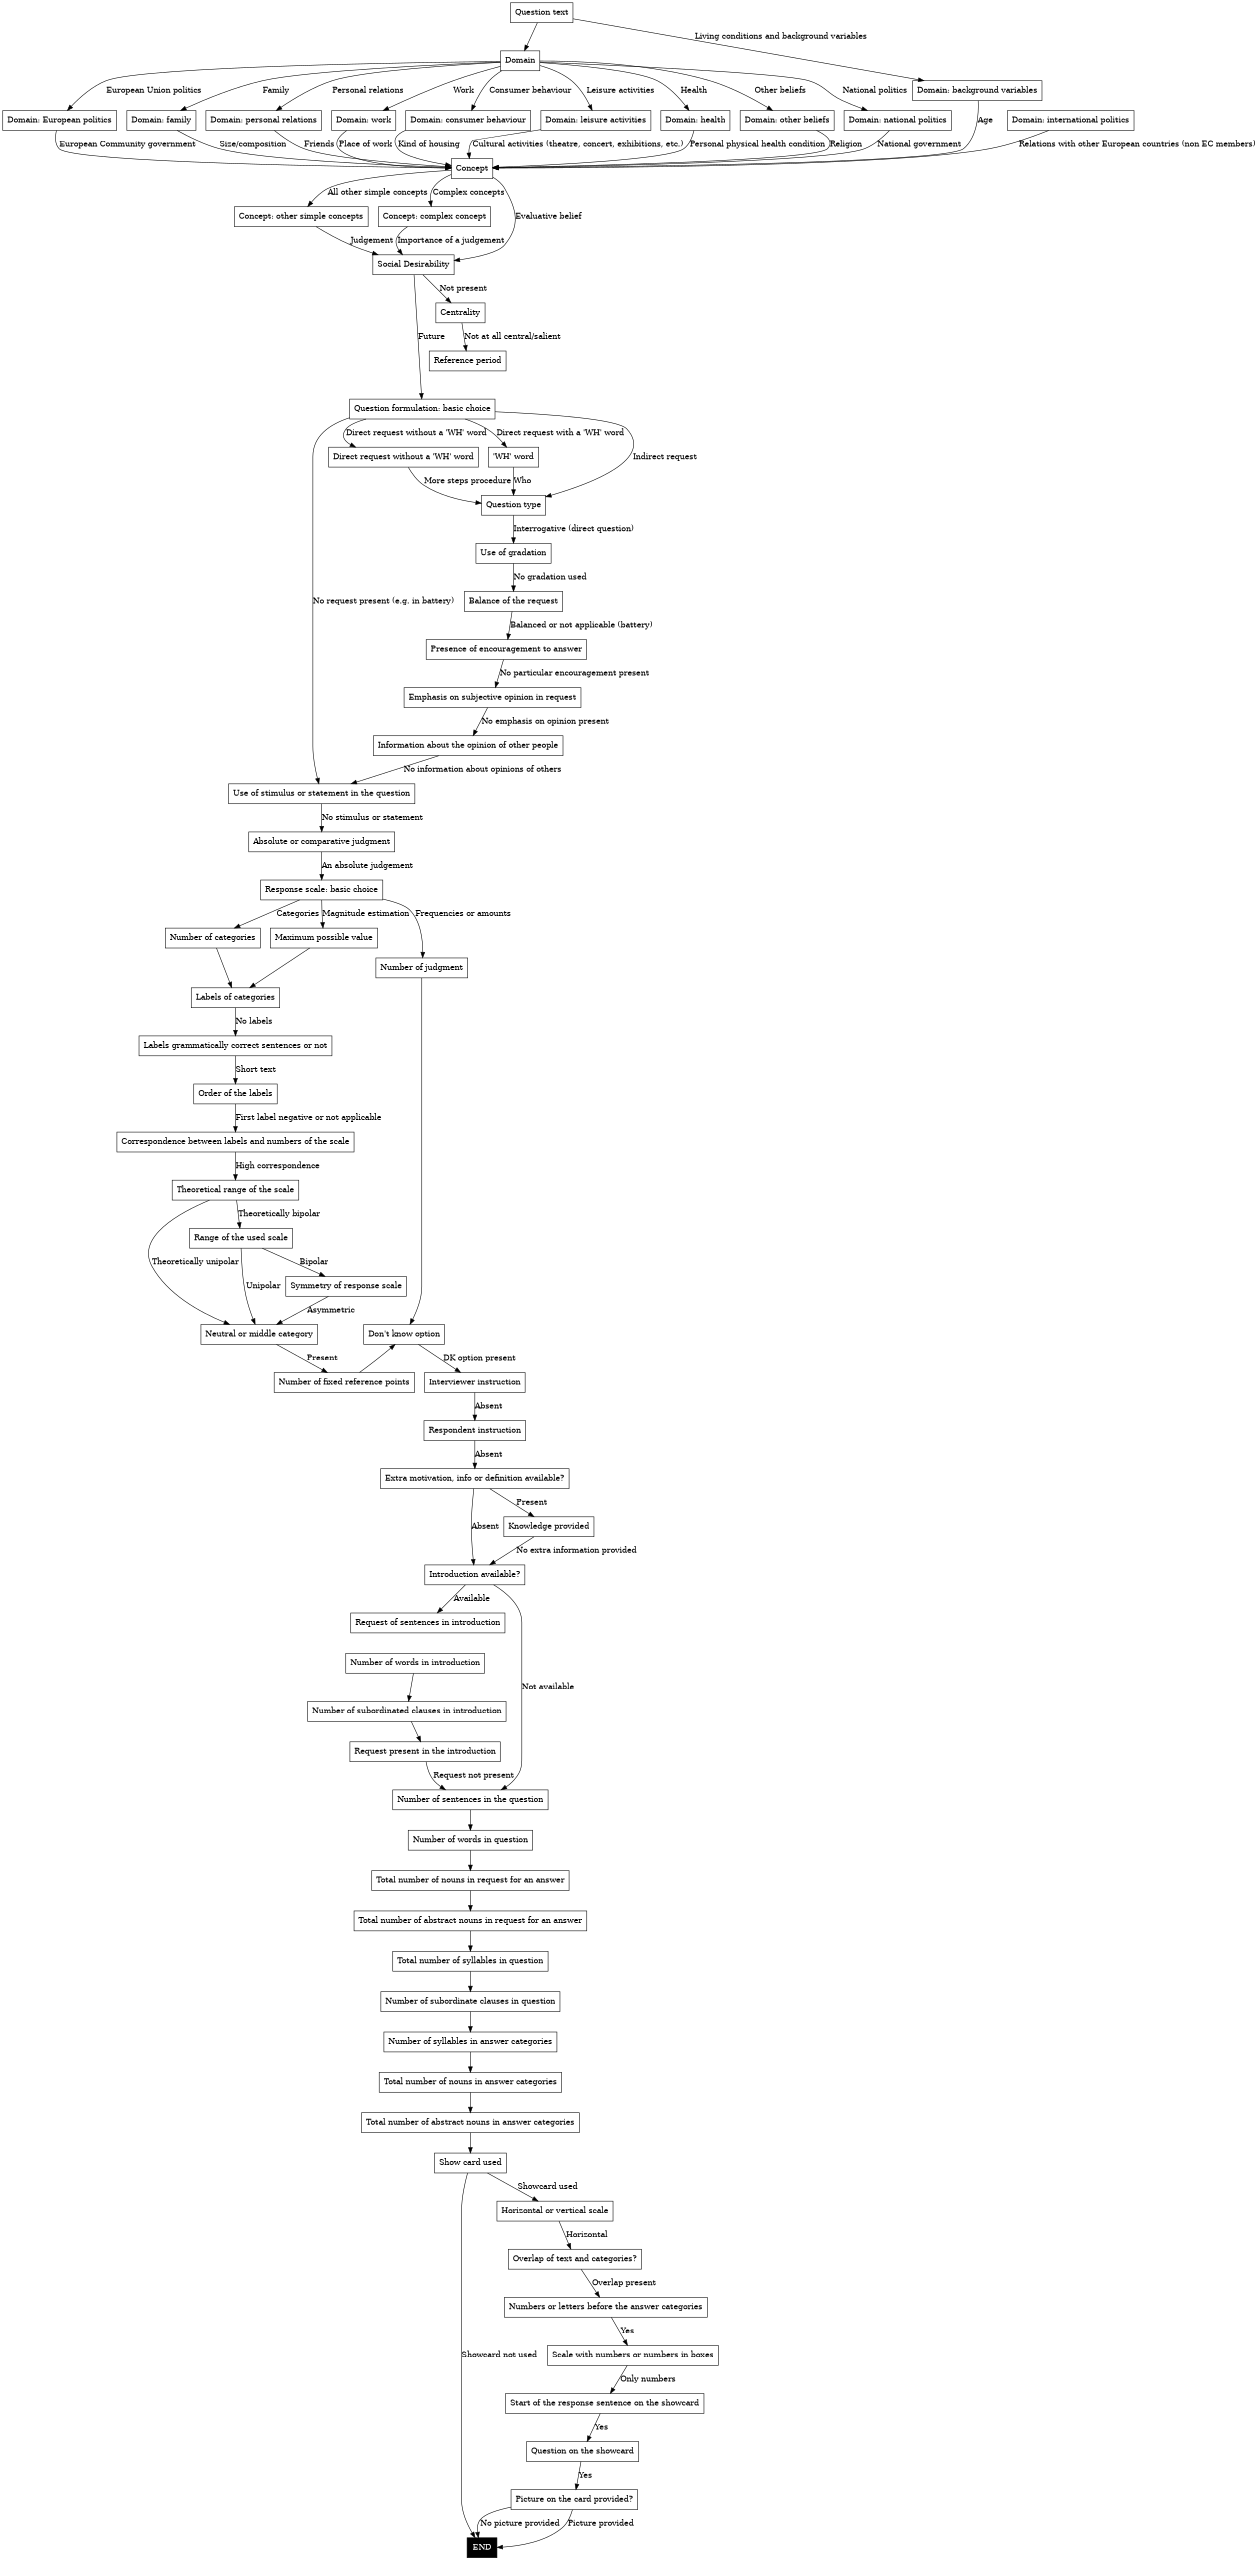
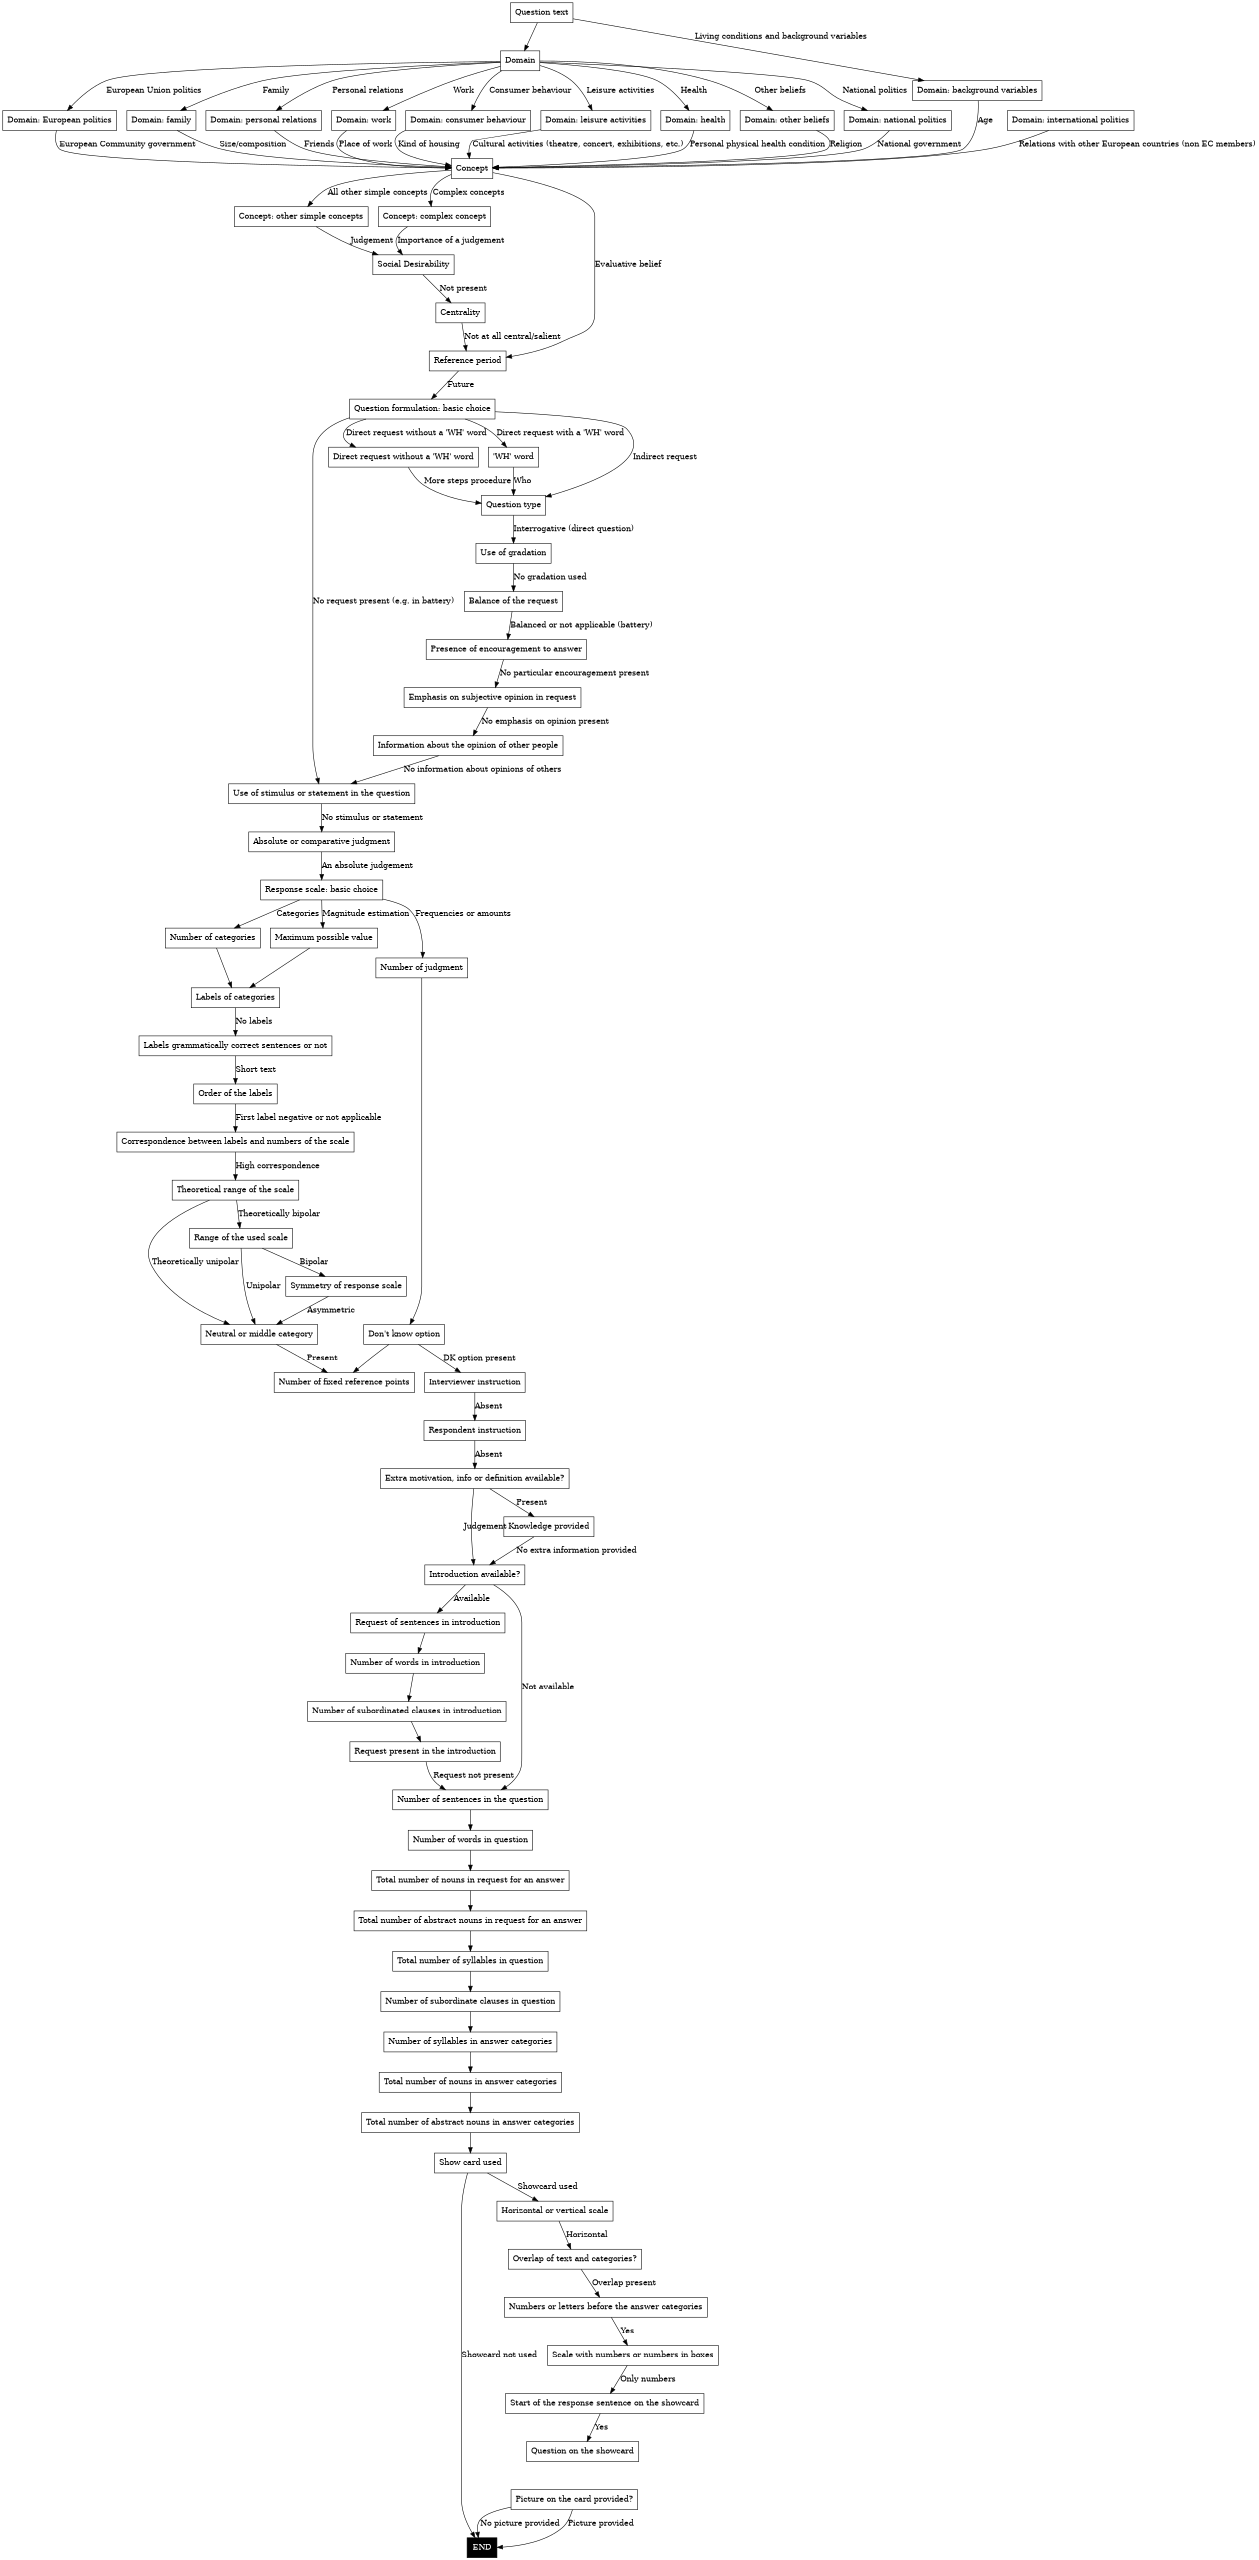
edge "Concept" -> "Social Desirability": now "Concept" -> "Reference period"
edge "Social Desirability" -> "Question formulation: basic choice": now "Reference period" -> "Question formulation: basic choice"
edge "Number of fixed reference points" -> "Don't know option": reversed
edge "Extra motivation, info or definition available?" -> "Introduction available?": label "Absent" -> "Judgement"
edge "Request of sentences in introduction" -> "Number of words in introduction": added
edge "Question on the showcard" -> "Picture on the card provided?": removed, label "Yes"
